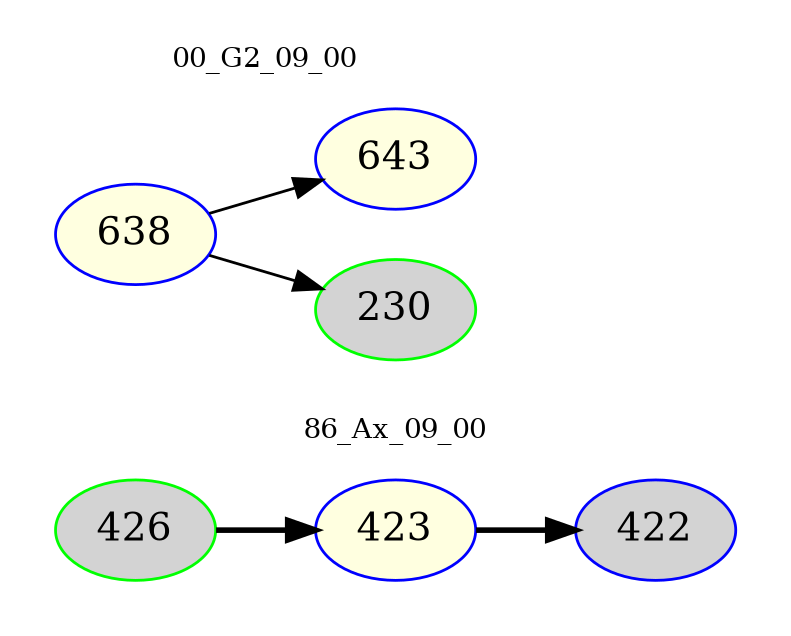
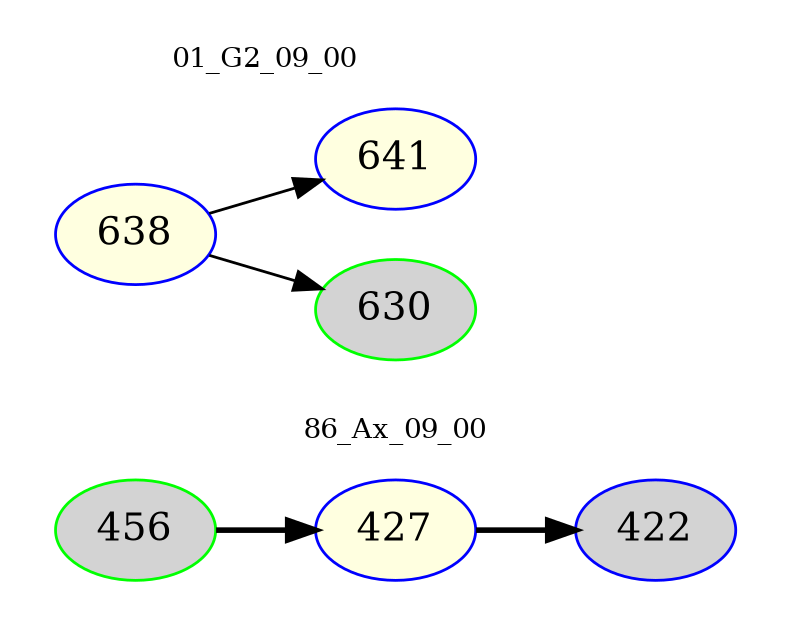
cluster "00_G2_09_00": label "00_G2_09_00" -> "01_G2_09_00"
node "643": label "643" -> "641"
node "230": label "230" -> "630"
node "426": label "426" -> "456"
node "423": label "423" -> "427"
